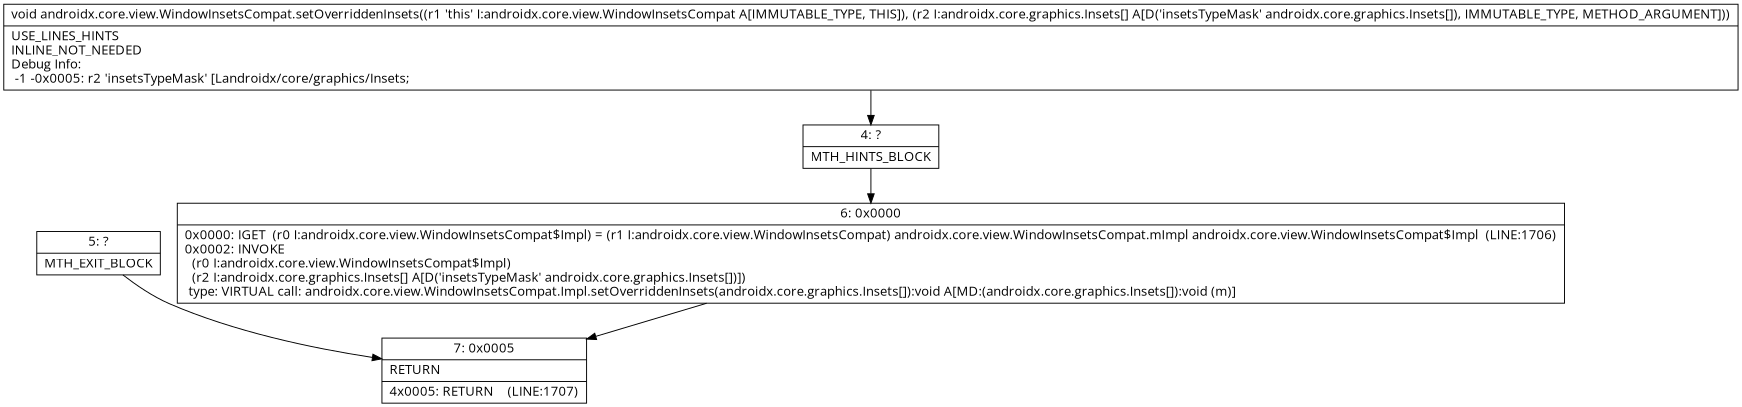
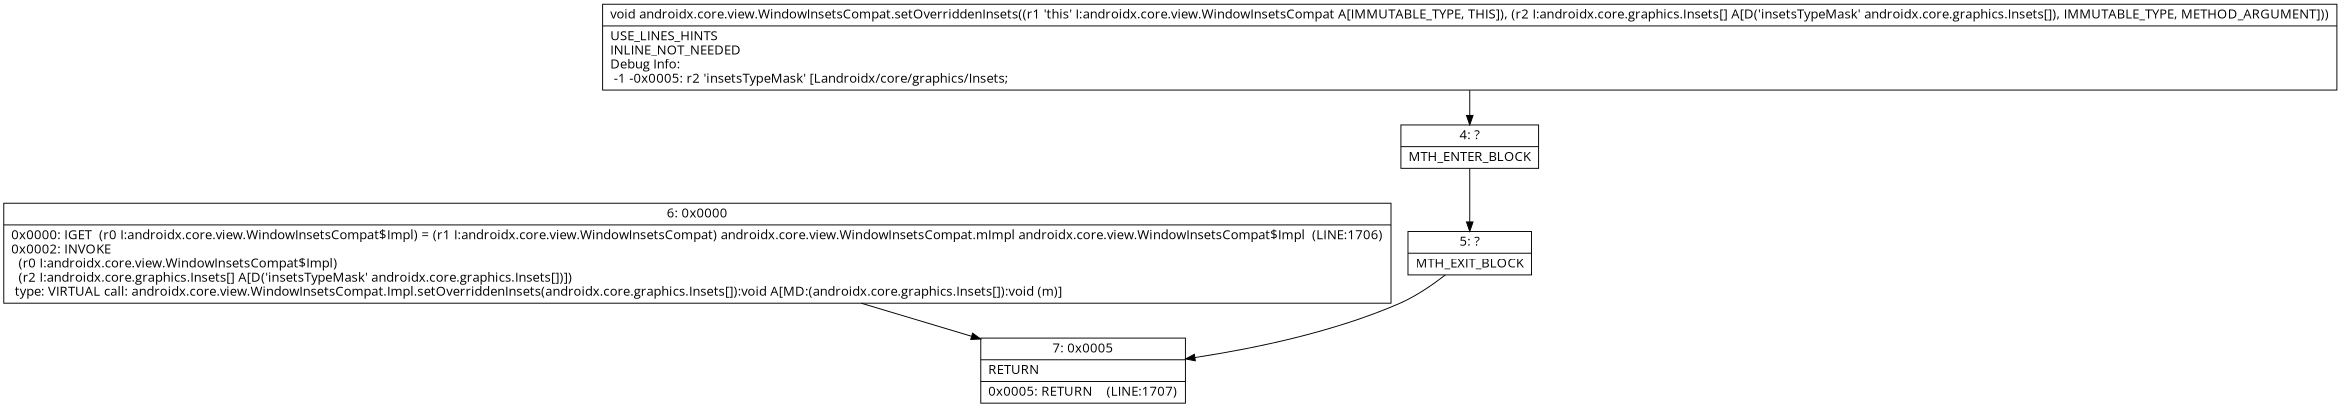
node "4: ?": text "MTH_HINTS_BLOCK" -> "MTH_ENTER_BLOCK"
edge "4: ?" -> "6: 0x0000": now "4: ?" -> "5: ?"
node "7: 0x0005": text "4x0005: RETURN    (LINE:1707)" -> "0x0005: RETURN    (LINE:1707)"
